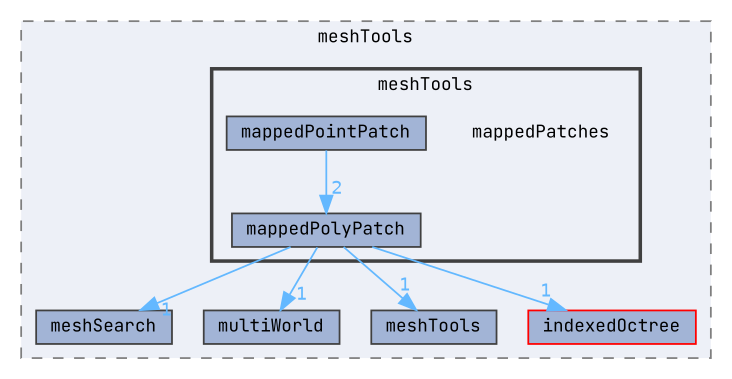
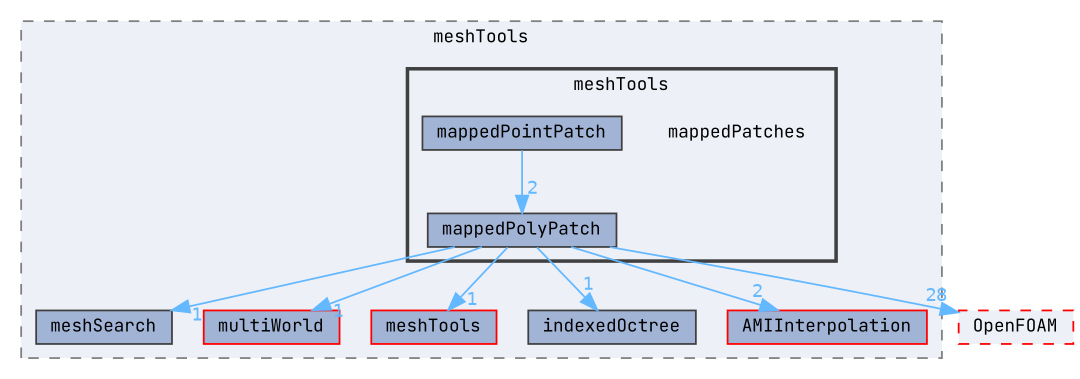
node "multiWorld": color grey25 -> red
node "meshTools": color grey25 -> red
node "indexedOctree": color red -> grey25
node "AMIInterpolation": added
node "OpenFOAM": added
